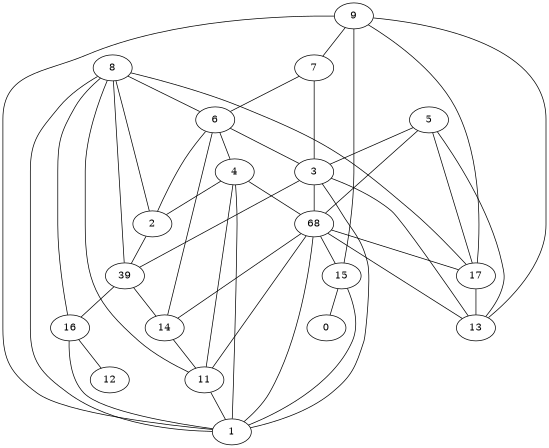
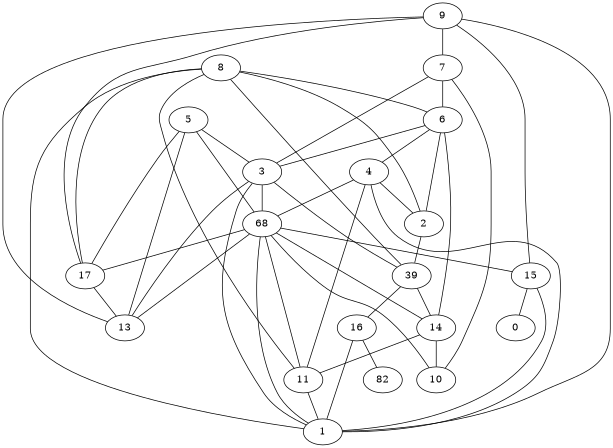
edge "8" -- "16": removed
node "12": label "12" -> "82"
node "10": added
